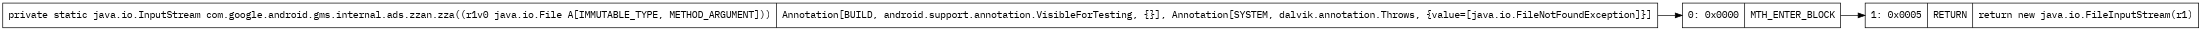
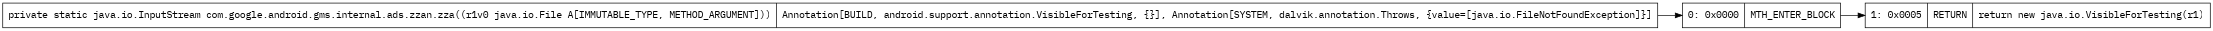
node "1: 0x0005": text "return new java.io.FileInputStream(r1)" -> "return new java.io.VisibleForTesting(r1)"
